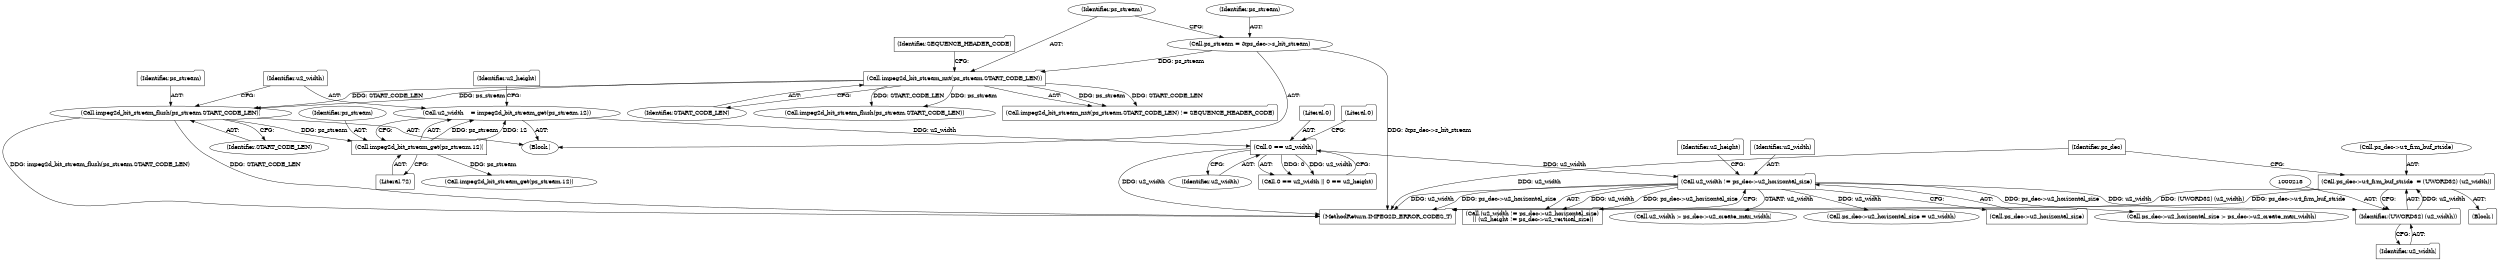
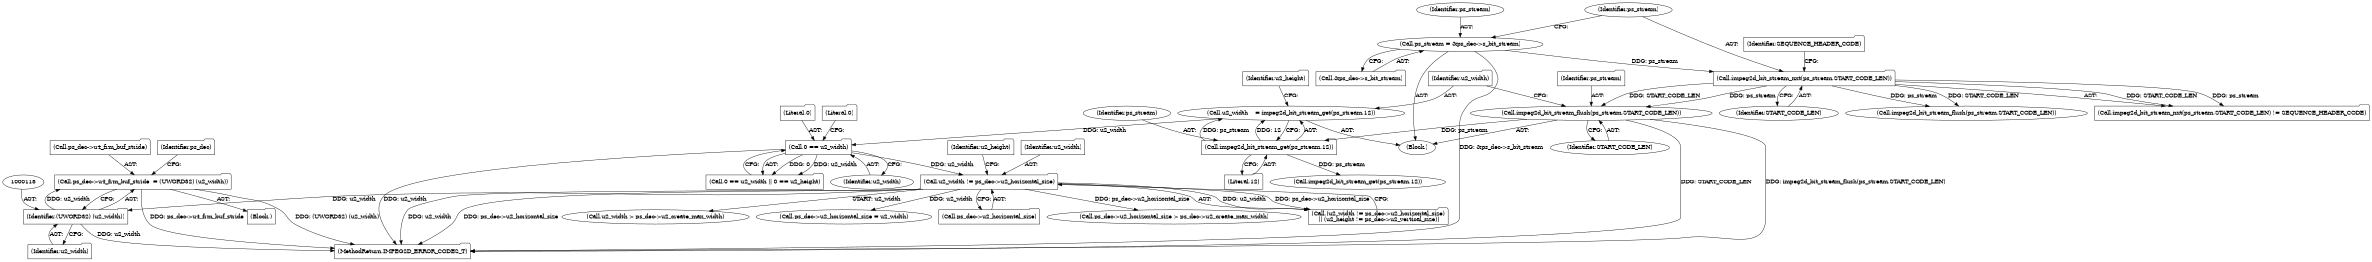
node "(Call,&ps_dec->s_bit_stream)": added
node "(Call,ps_dec->u4_frm_buf_stride)": shape ellipse -> folder
edge "(Identifier,ps_dec)" -> "(MethodReturn,IMPEG2D_ERROR_CODES_T)": now "(Identifier,(UWORD32) (u2_width))" -> "(MethodReturn,IMPEG2D_ERROR_CODES_T)"
node "(Literal,72)": label "(Literal,72)" -> "(Literal,12)"
node "1000218": label "1000218" -> "1000118"
